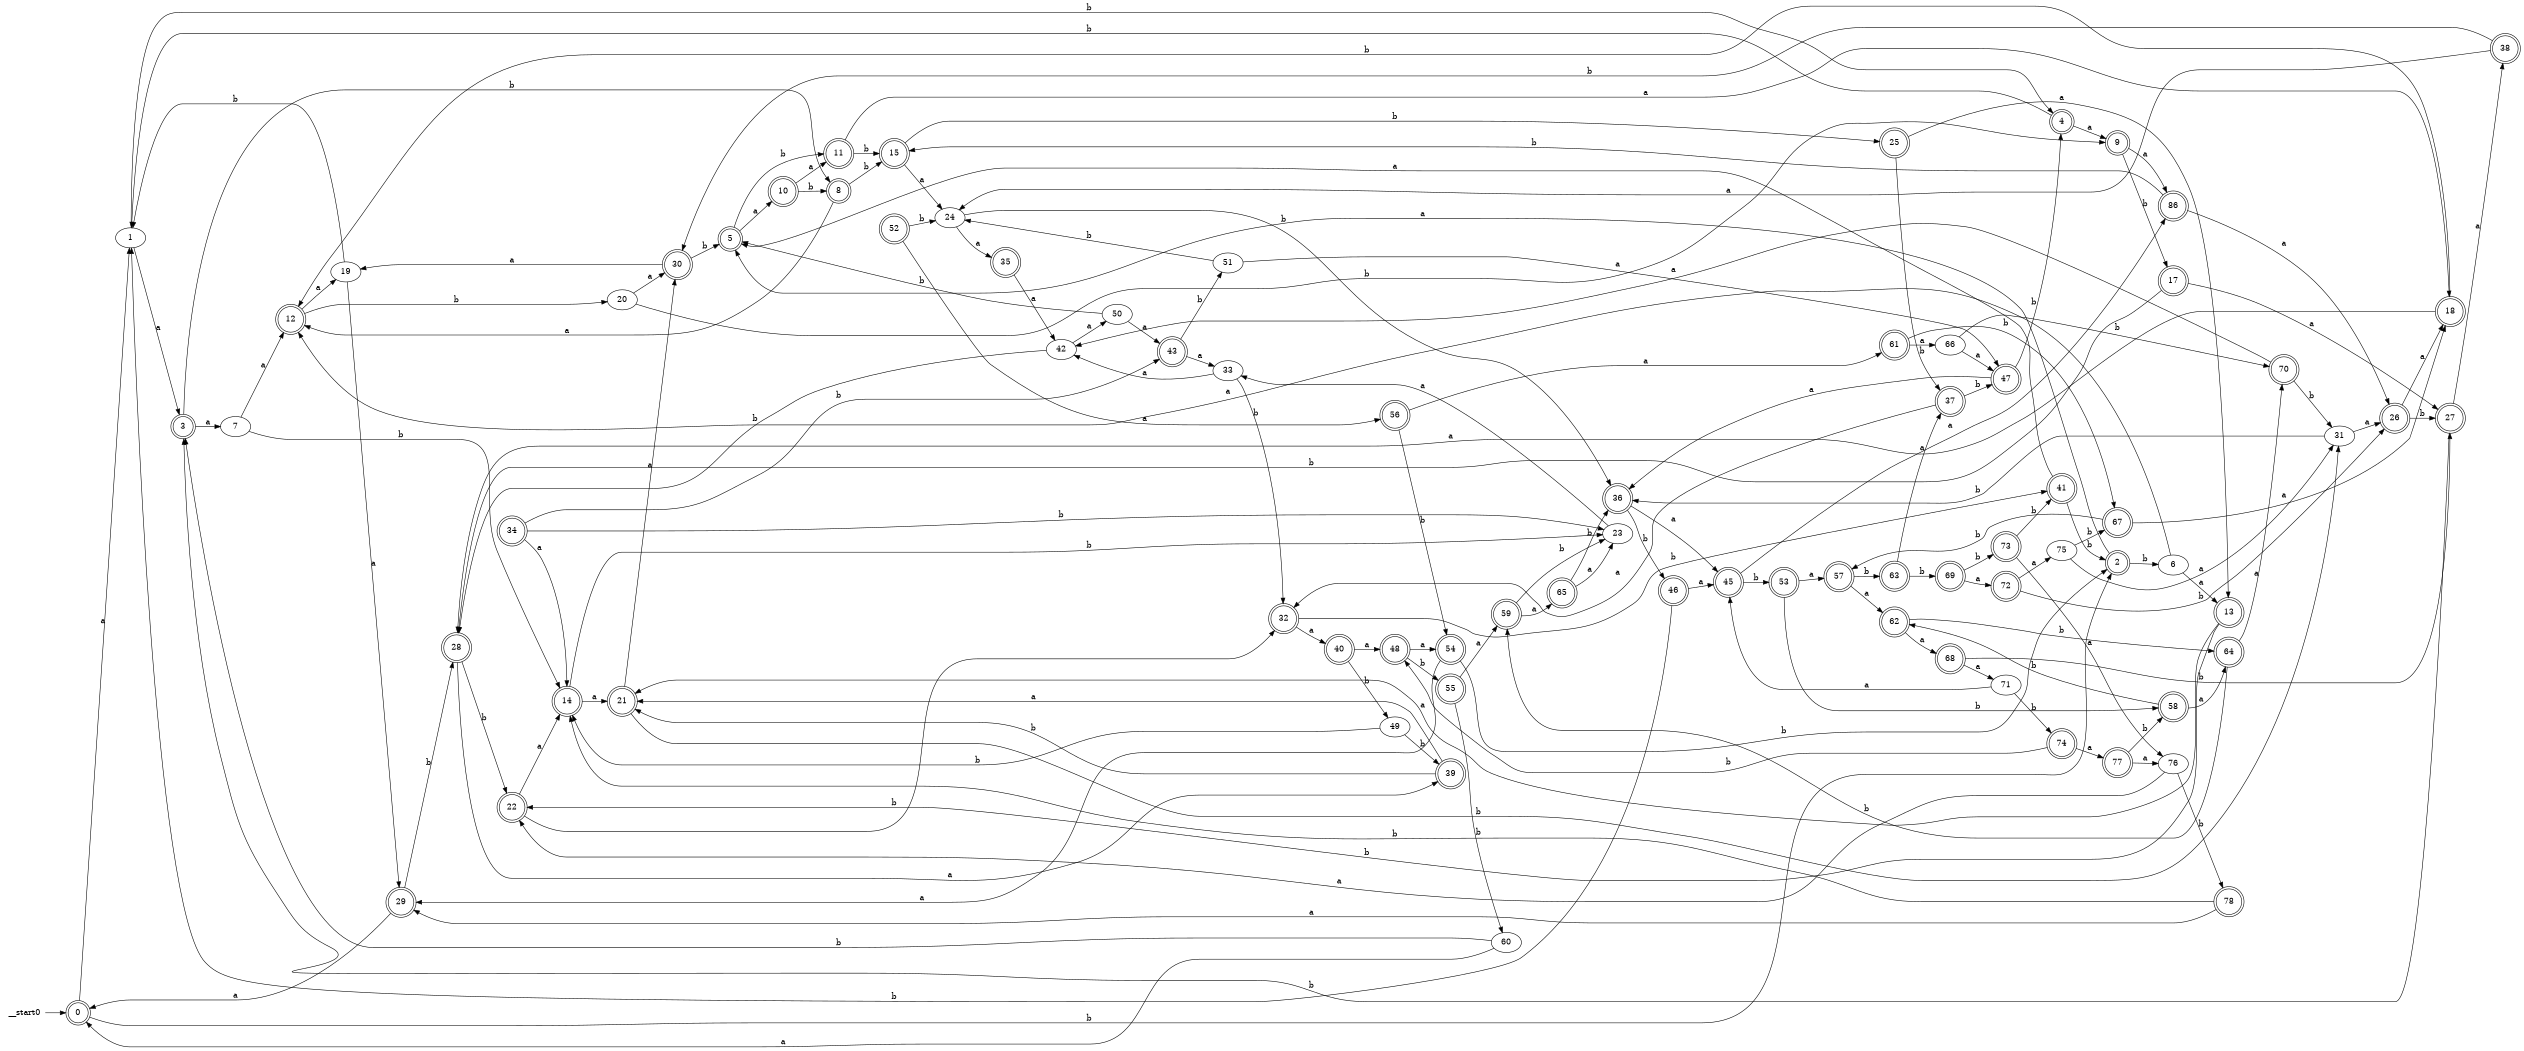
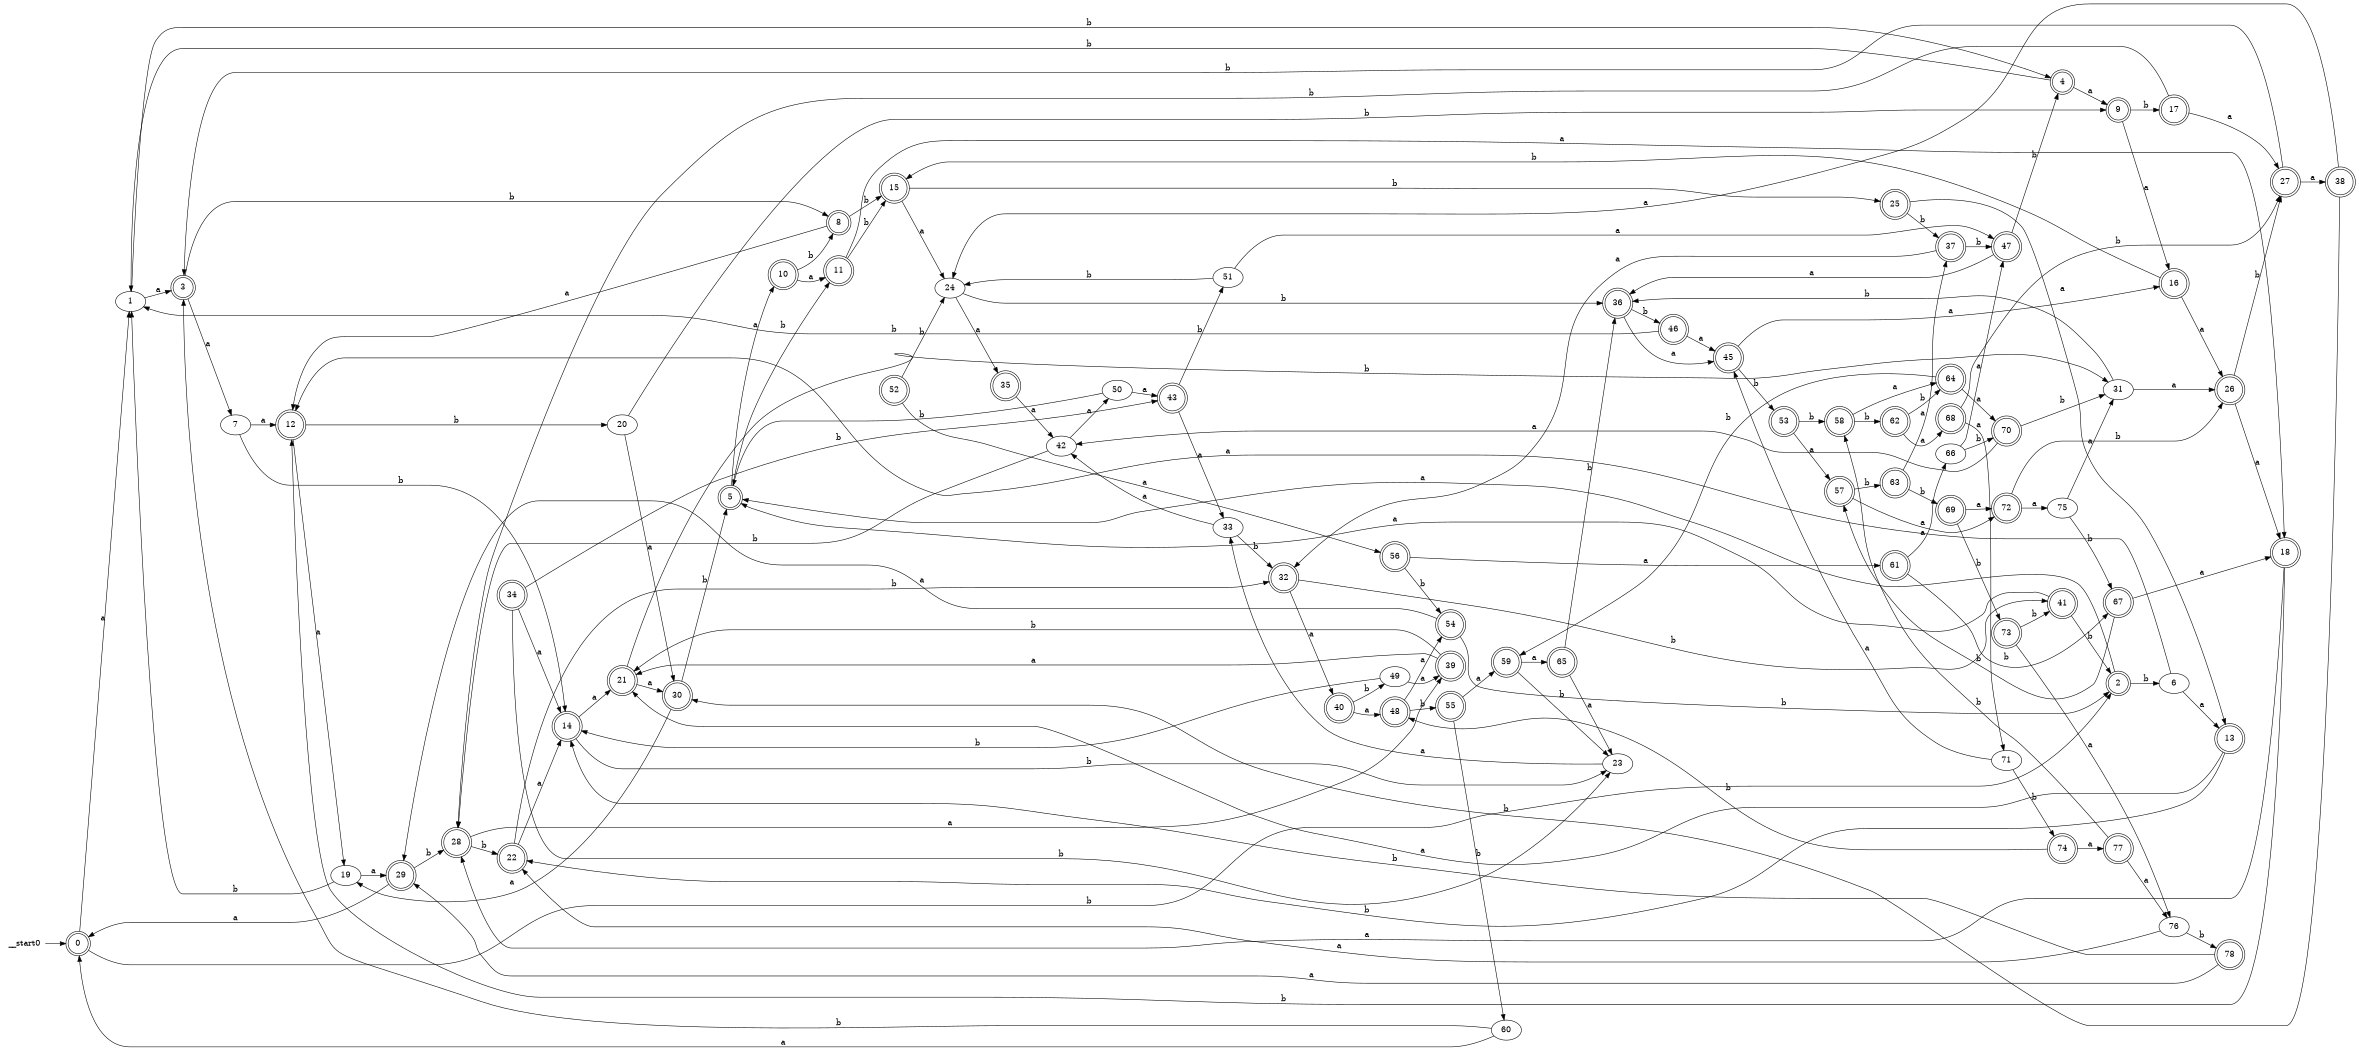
node "86": label "86" -> "16"
edge "57" -> "62": now "57" -> "72"
edge "49" -> "39": label "b" -> "a"
